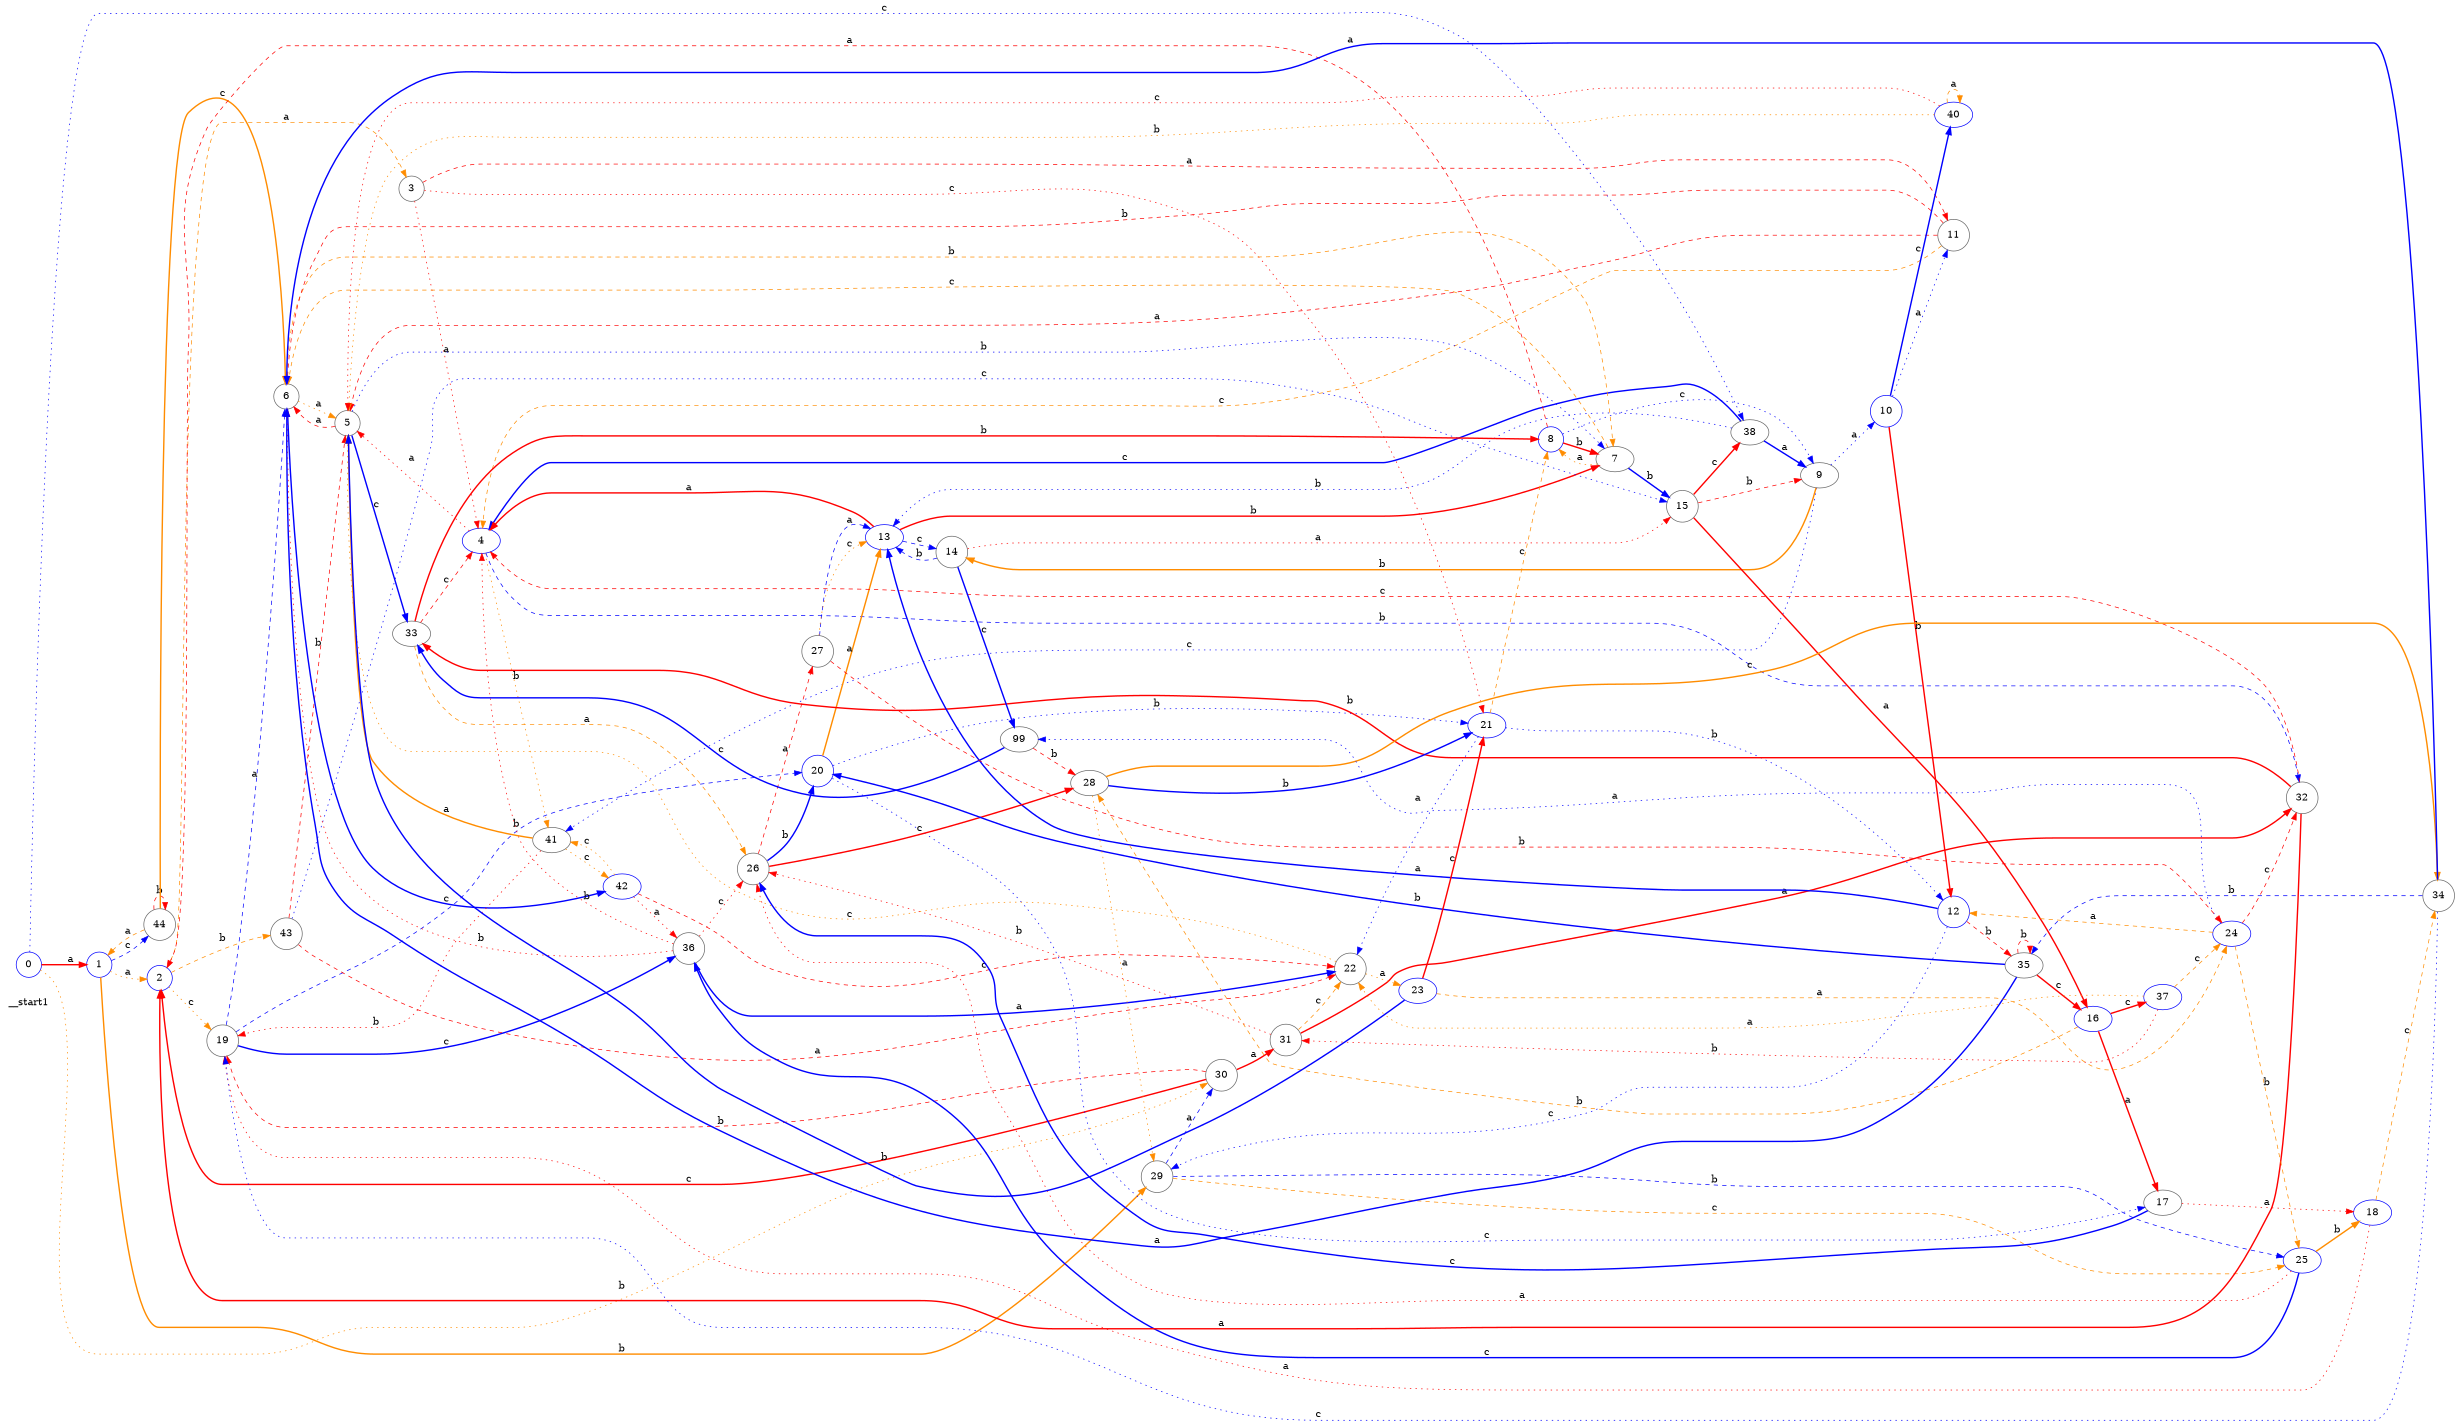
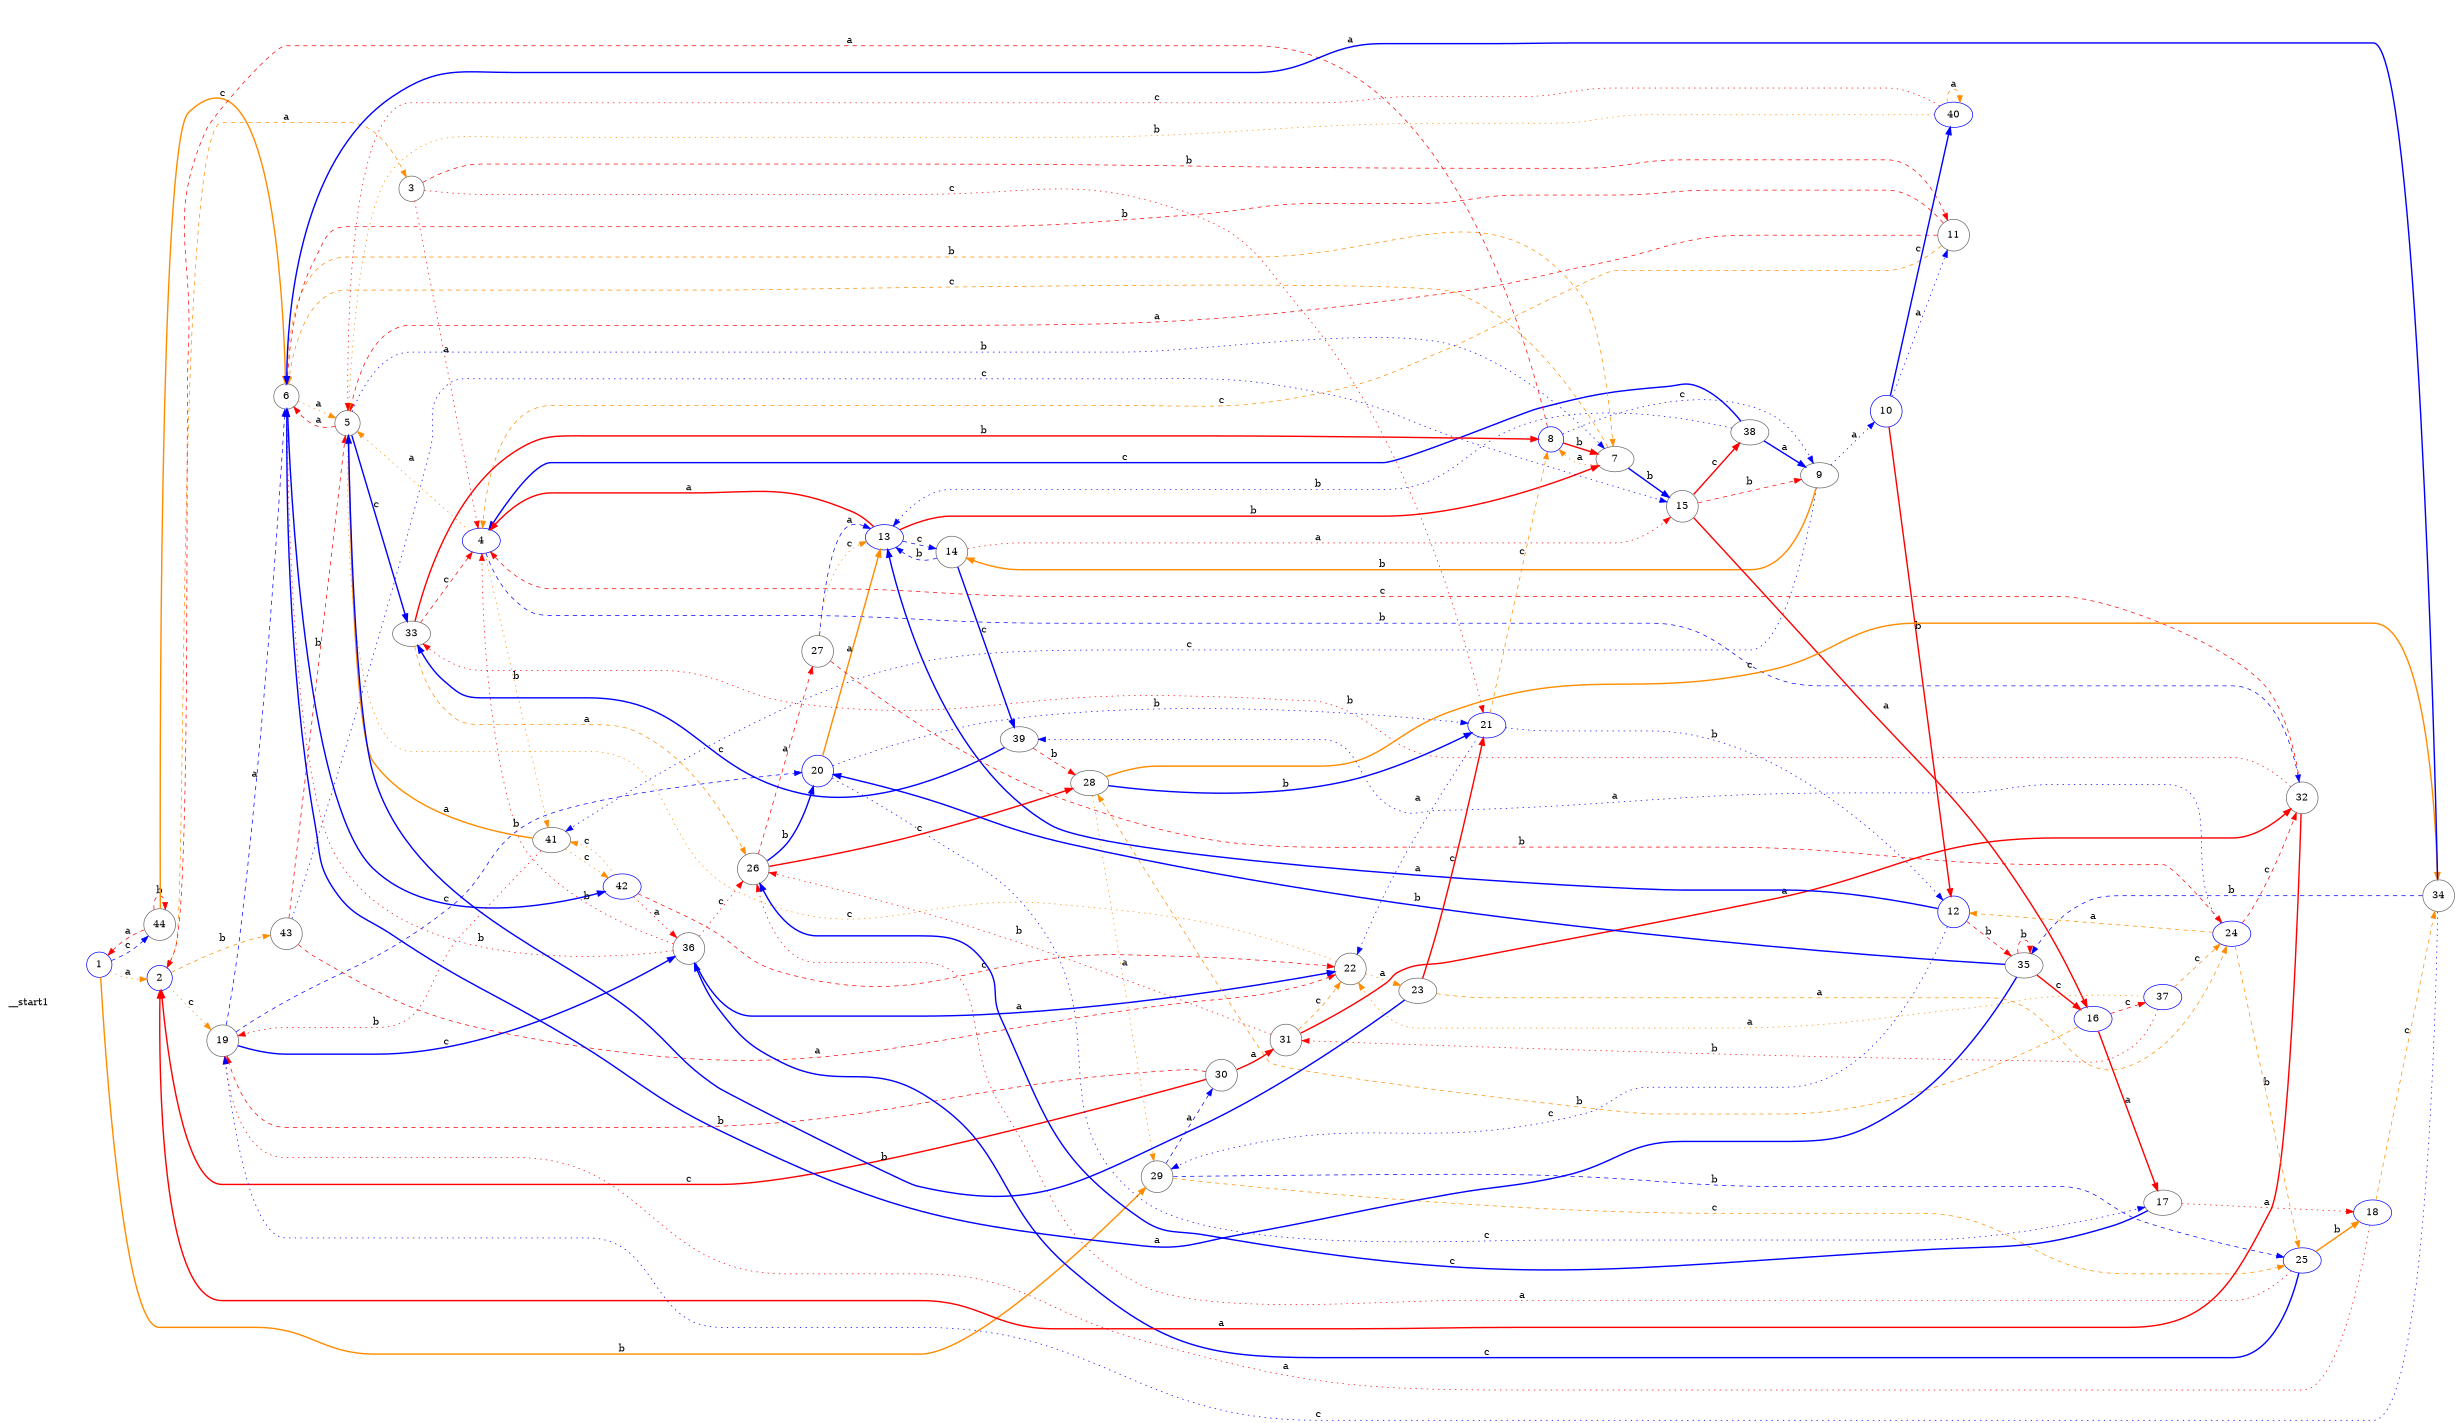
edge "3" -> "11": label "a" -> "b"
edge "4" -> "5": color red -> darkorange
edge "32" -> "33": style bold -> dotted
node "99": label "99" -> "39"
edge "44" -> "1": color darkorange -> red
node "0": removed
node "23": color blue -> gray40
edge "16" -> "37": style bold -> dashed
